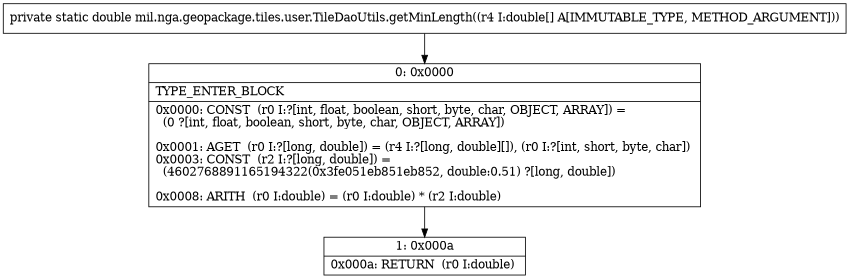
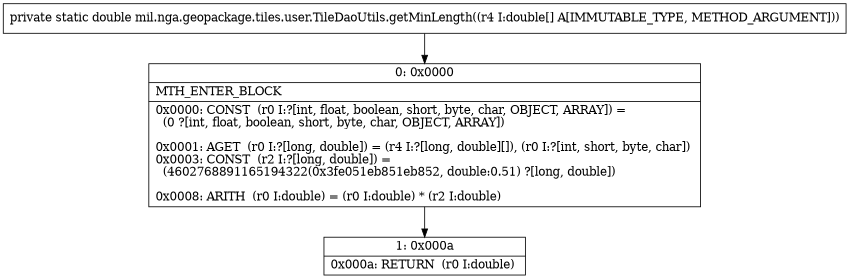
node "0: 0x0000": text "TYPE_ENTER_BLOCK" -> "MTH_ENTER_BLOCK"
